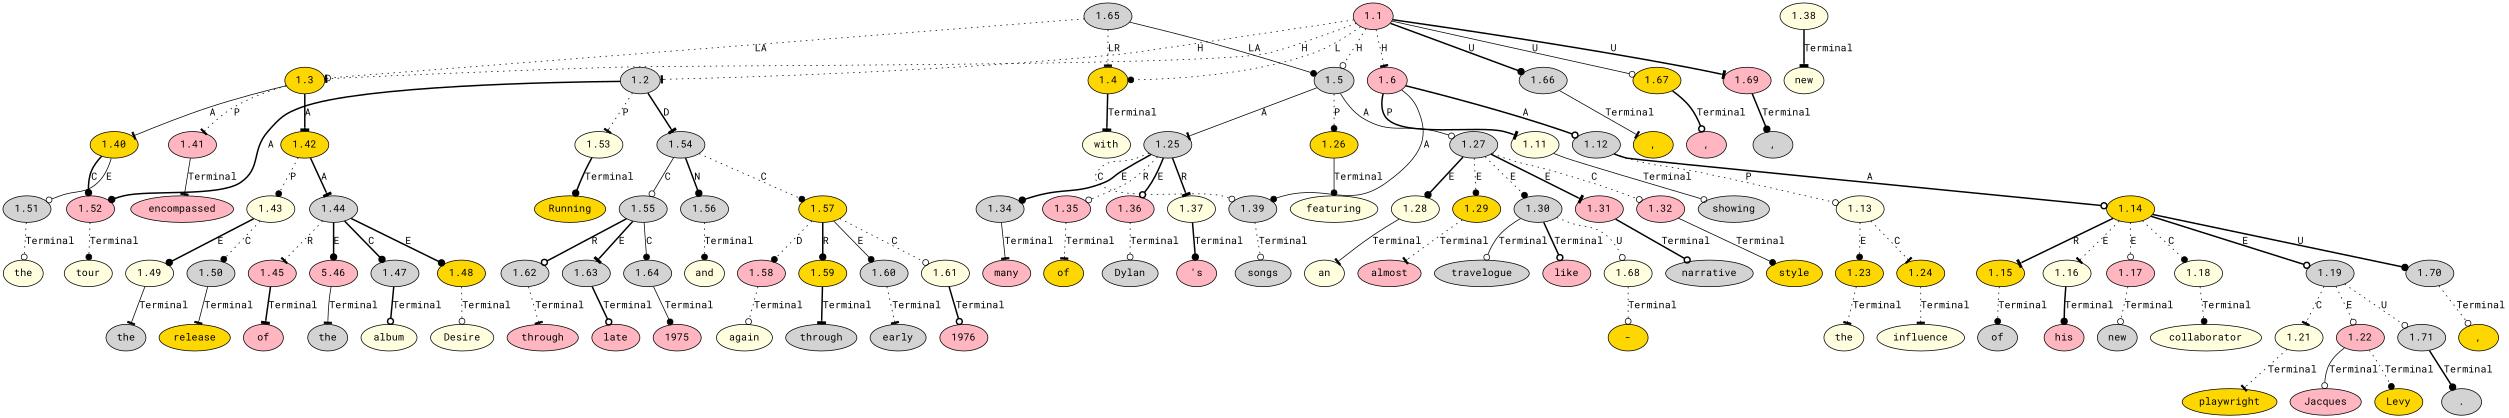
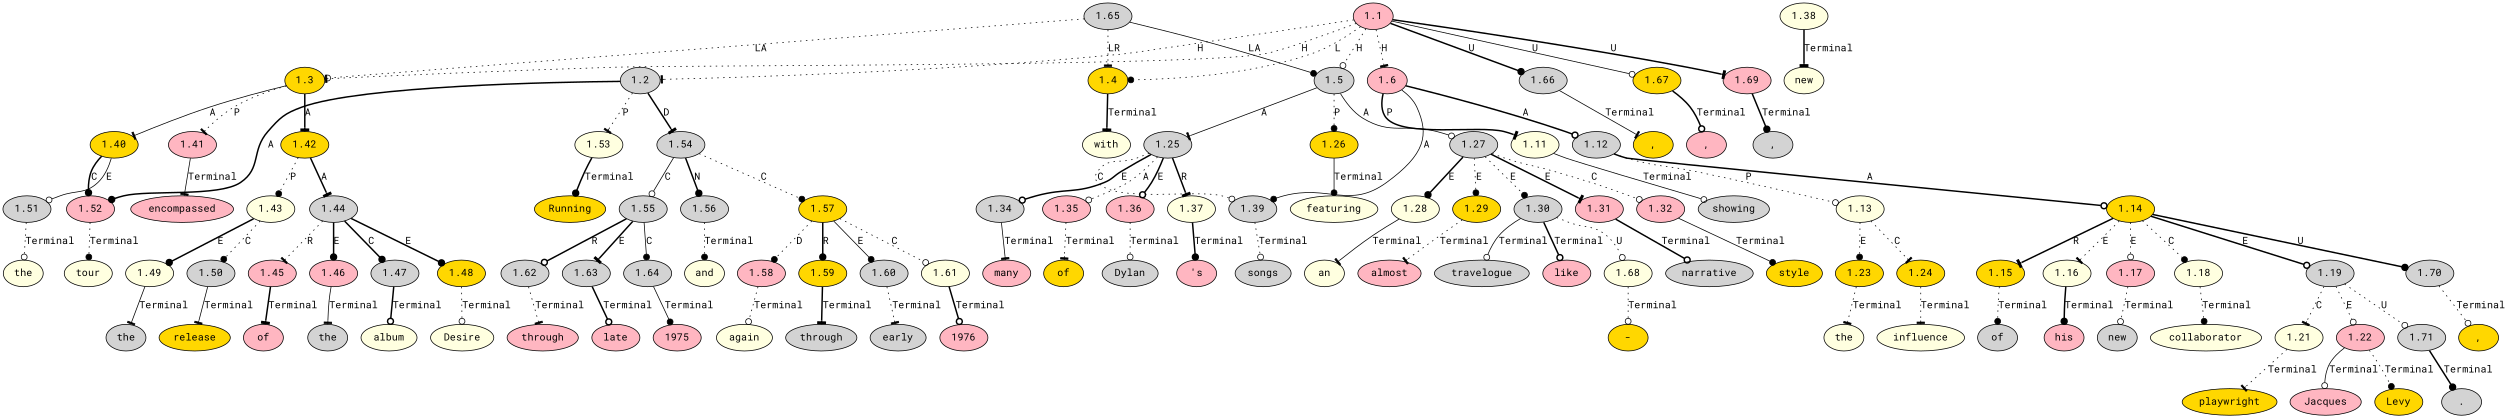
edge "1.25" -> "1.35": label "R" -> "A"
edge "1.25" -> "1.34": arrowhead dot -> odot
node "5.46": label "5.46" -> "1.46"
